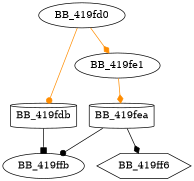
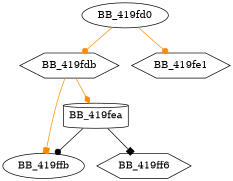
edge "BB_419fd0" -> "BB_419fe1": arrowhead diamond -> dot
node "BB_419fe1": shape ellipse -> hexagon
edge "BB_419fe1" -> "BB_419fea": now "BB_419fdb" -> "BB_419fea"
node "BB_419fdb": shape cylinder -> hexagon
edge "BB_419fdb" -> "BB_419ffb": color black -> darkorange
edge "BB_419fea" -> "BB_419ff6": arrowhead diamond -> box
